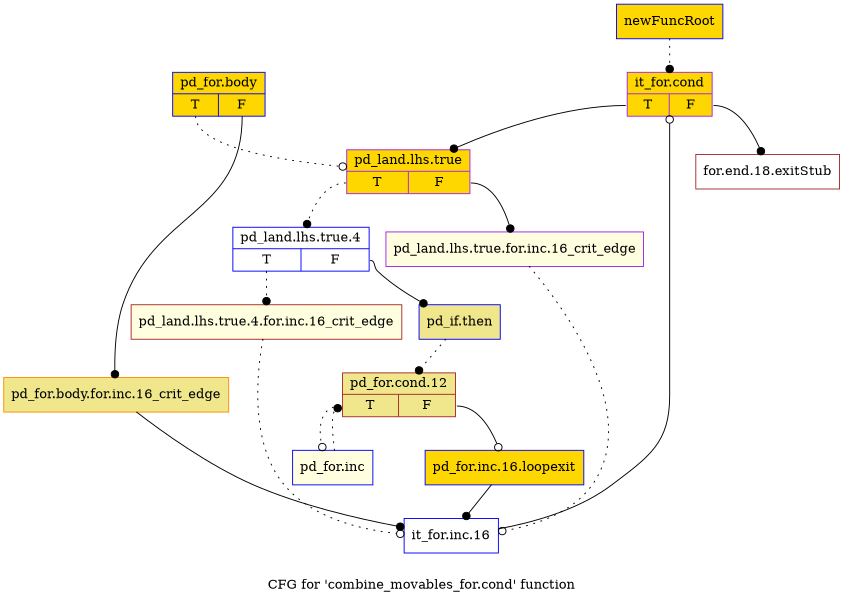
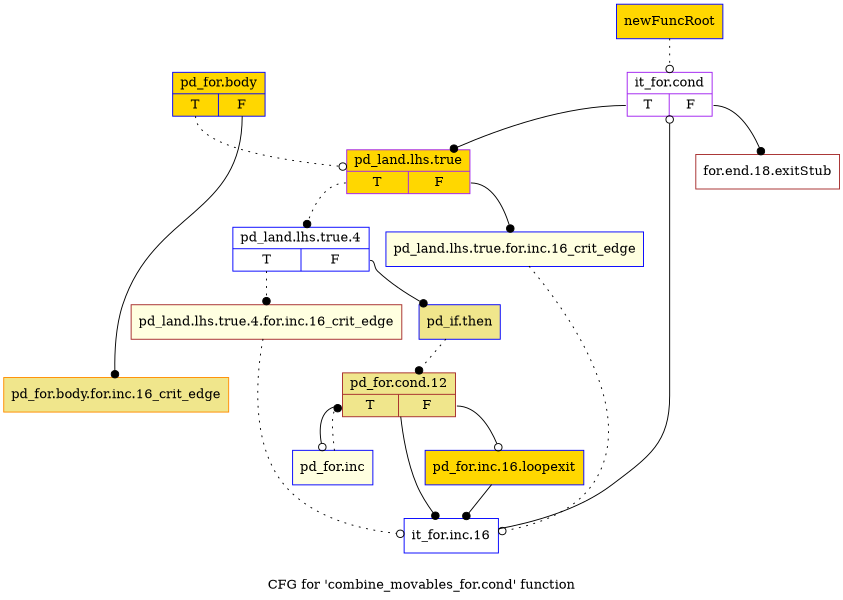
edge "newFuncRoot" -> "it_for.cond": arrowhead dot -> odot
node "it_for.cond": fillcolor gold -> white
node "pd_land.lhs.true.for.inc.16_crit_edge": color purple -> blue
edge "pd_for.cond.12" -> "pd_for.inc": style dotted -> solid
edge "pd_for.body.for.inc.16_crit_edge" -> "it_for.inc.16": now "pd_for.cond.12" -> "it_for.inc.16"
